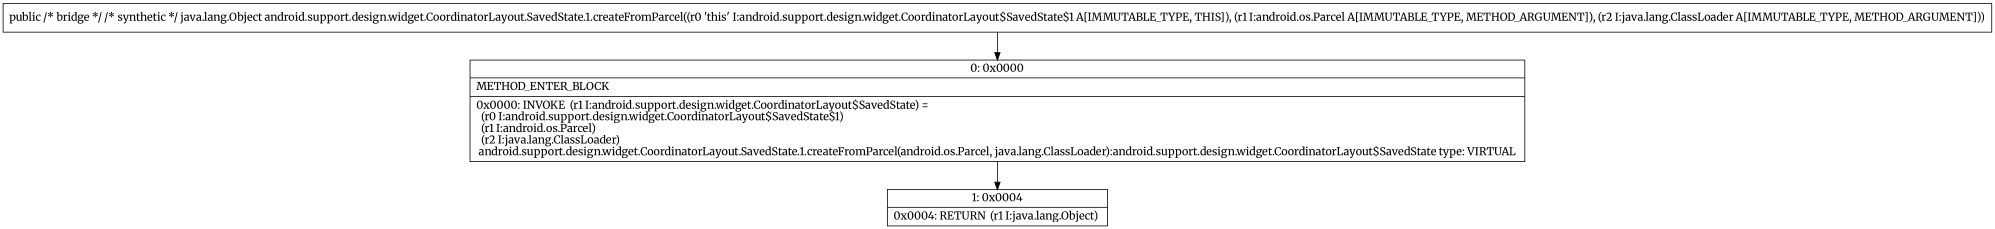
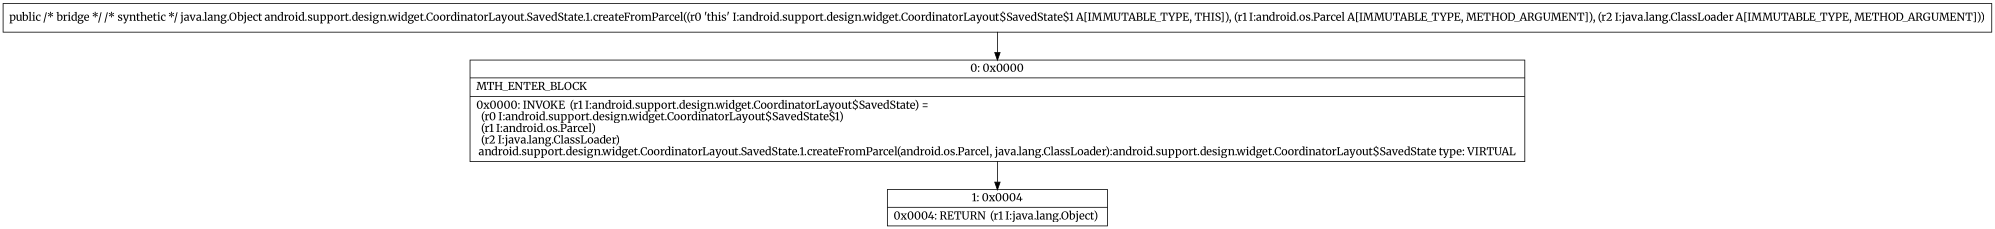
node "0: 0x0000": text "METHOD_ENTER_BLOCK" -> "MTH_ENTER_BLOCK"
